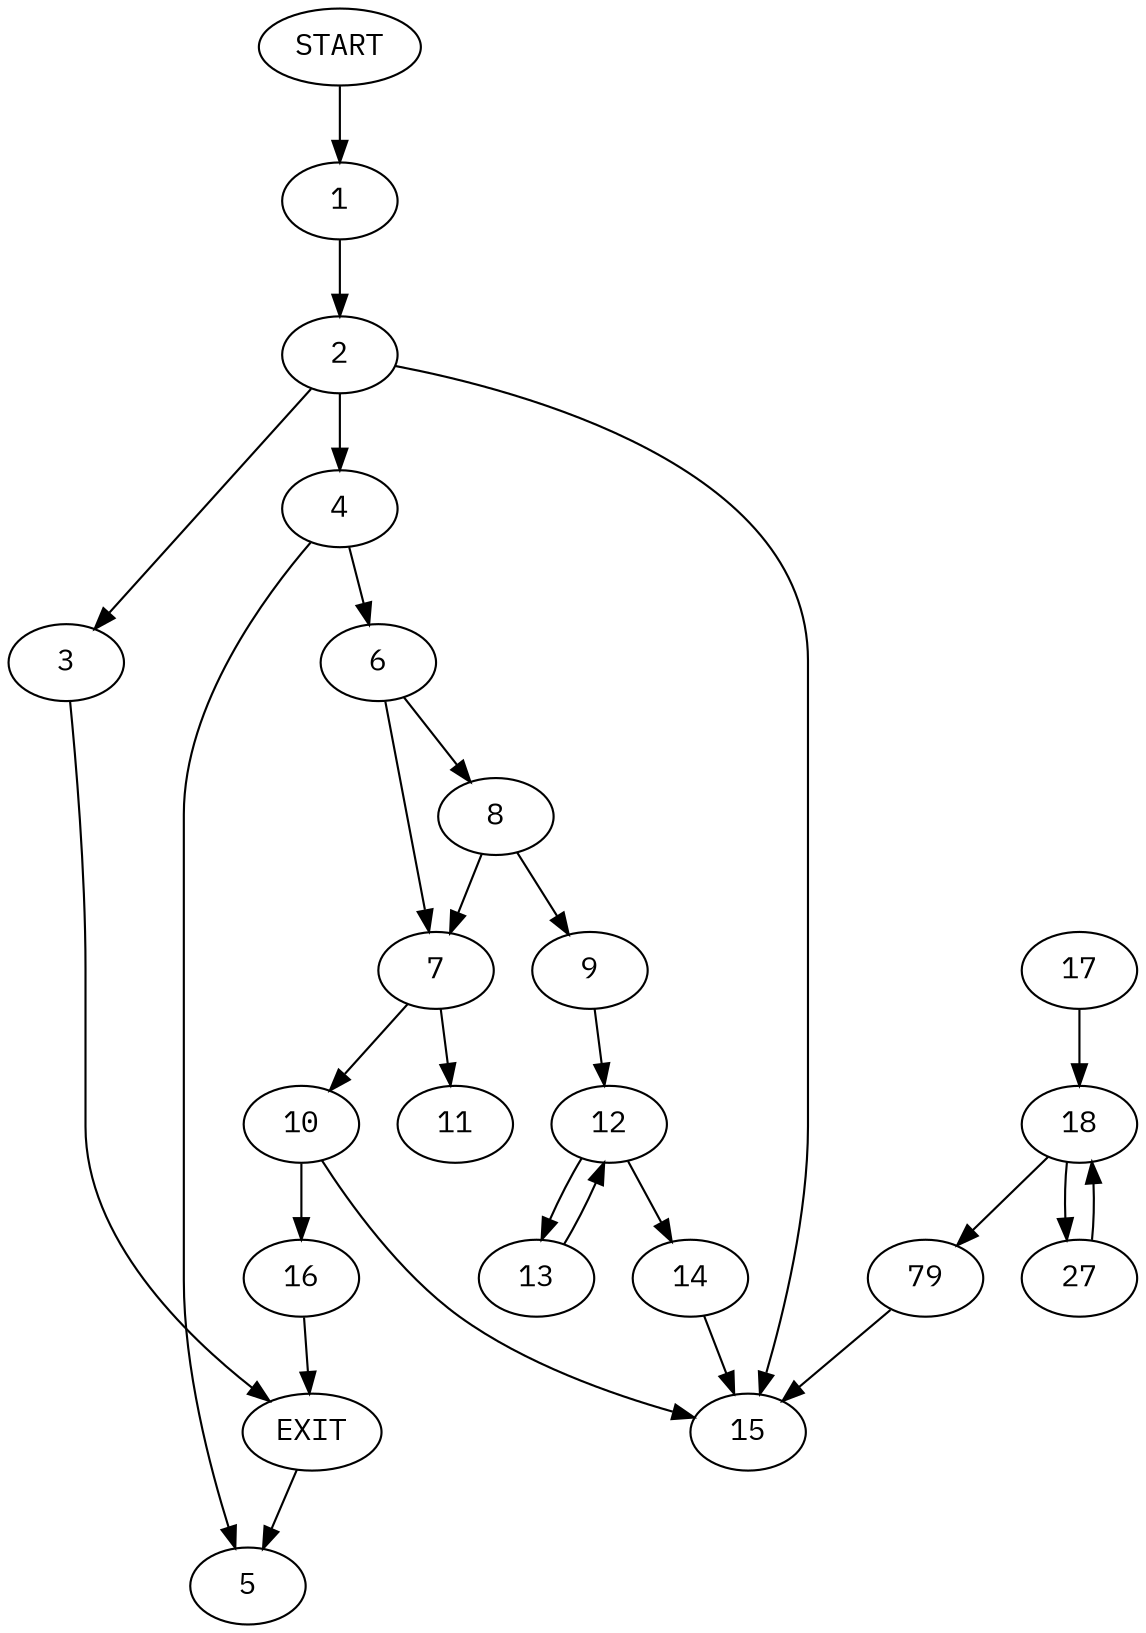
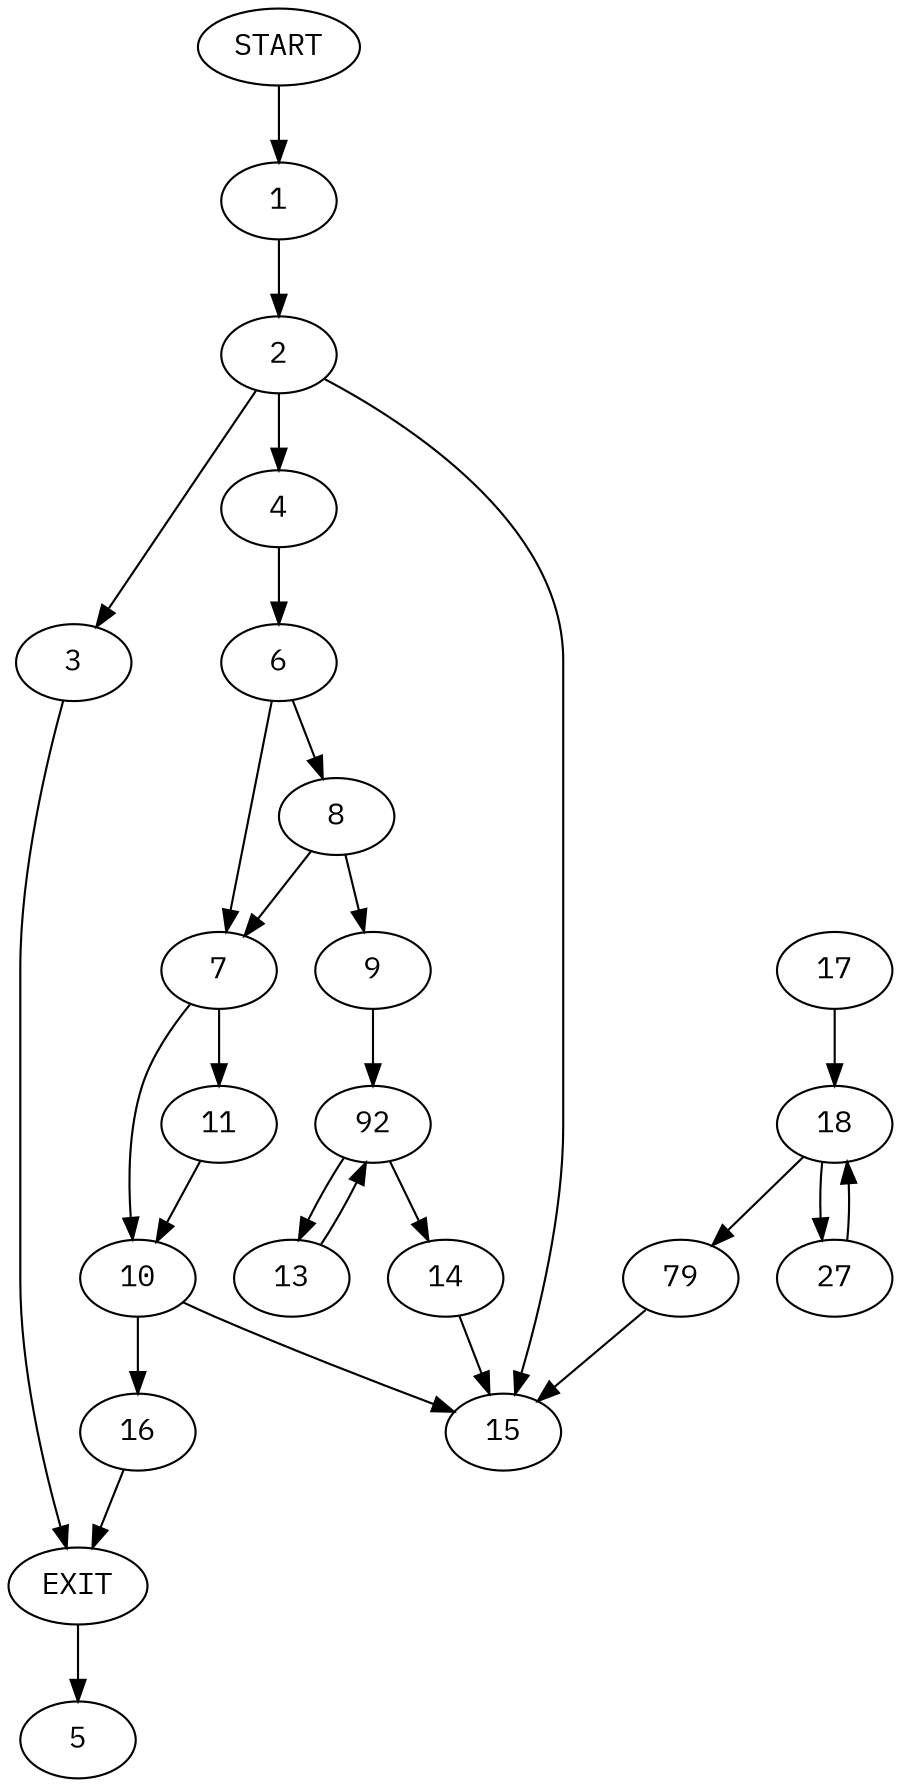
edge "4" -> "5": removed
node "12": label "12" -> "92"
edge "11" -> "10": added
